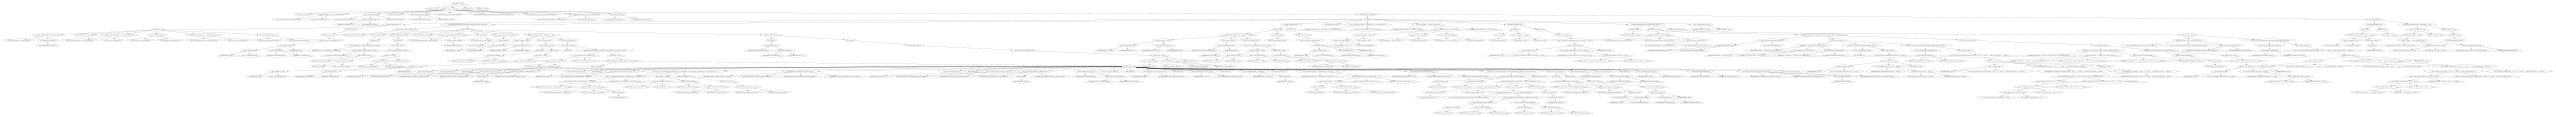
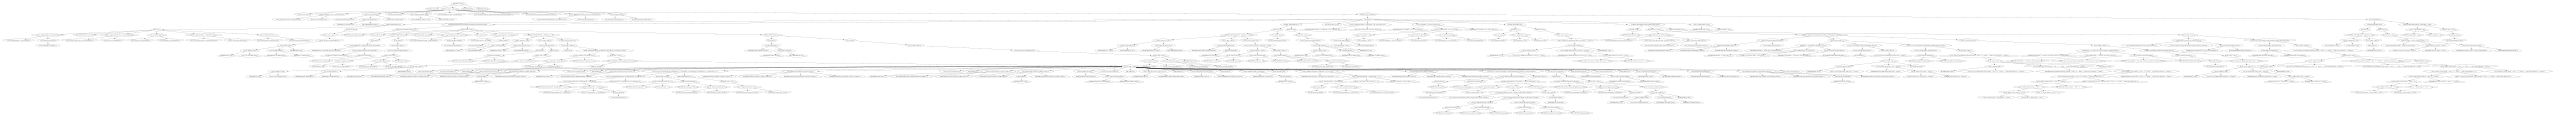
node "(IDENTIFIER,tmpFile,this.filesEqual(destFile, tmpFile))": added
